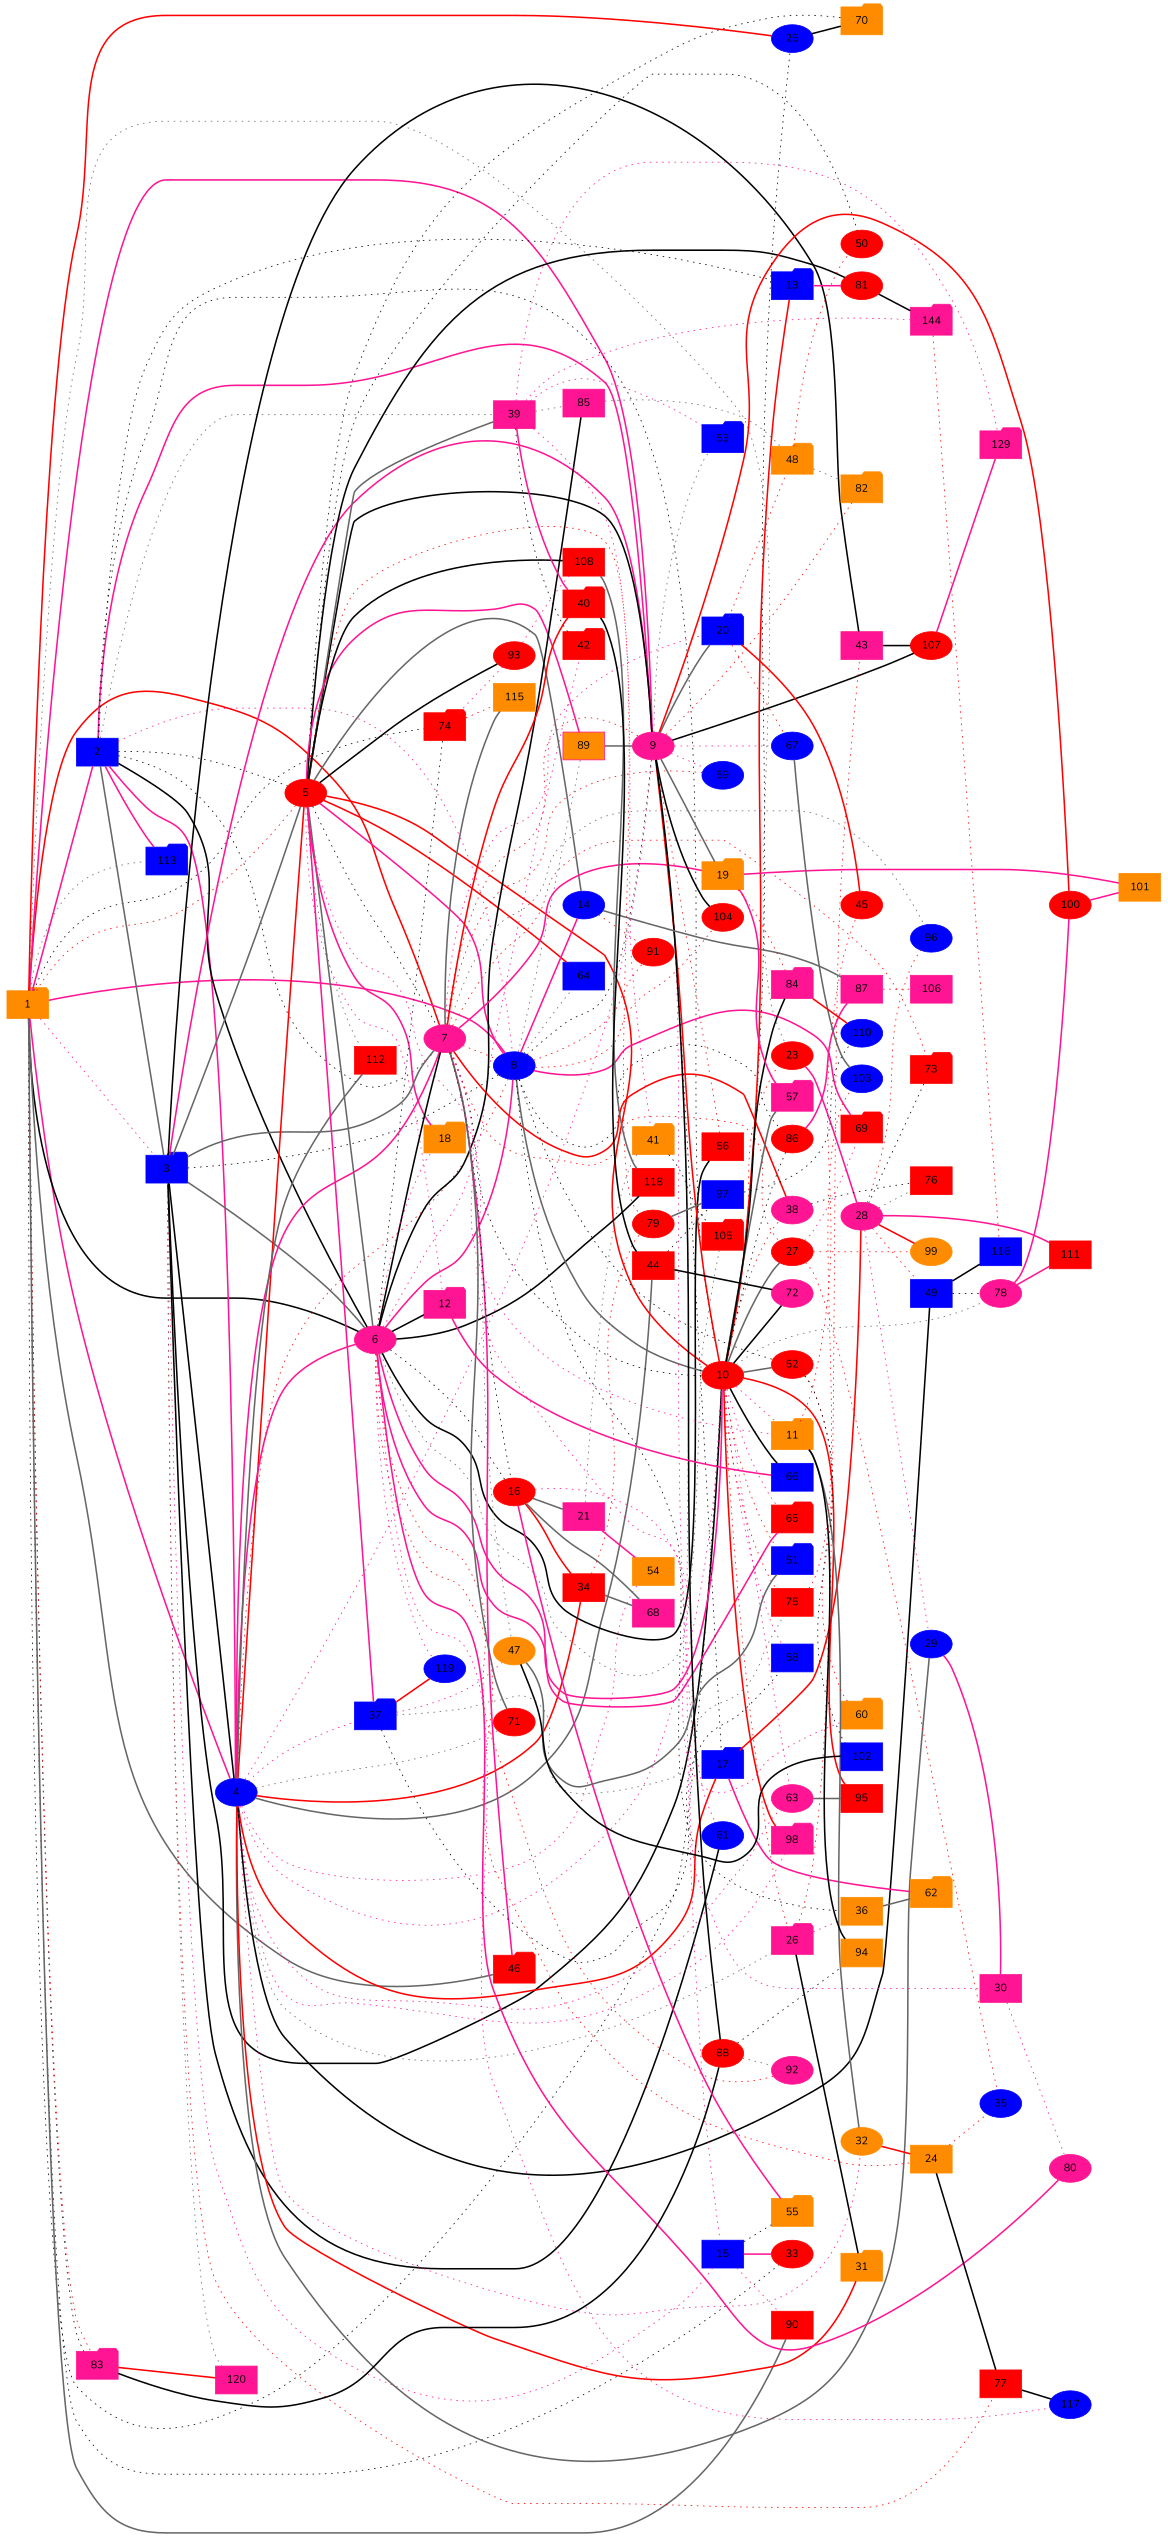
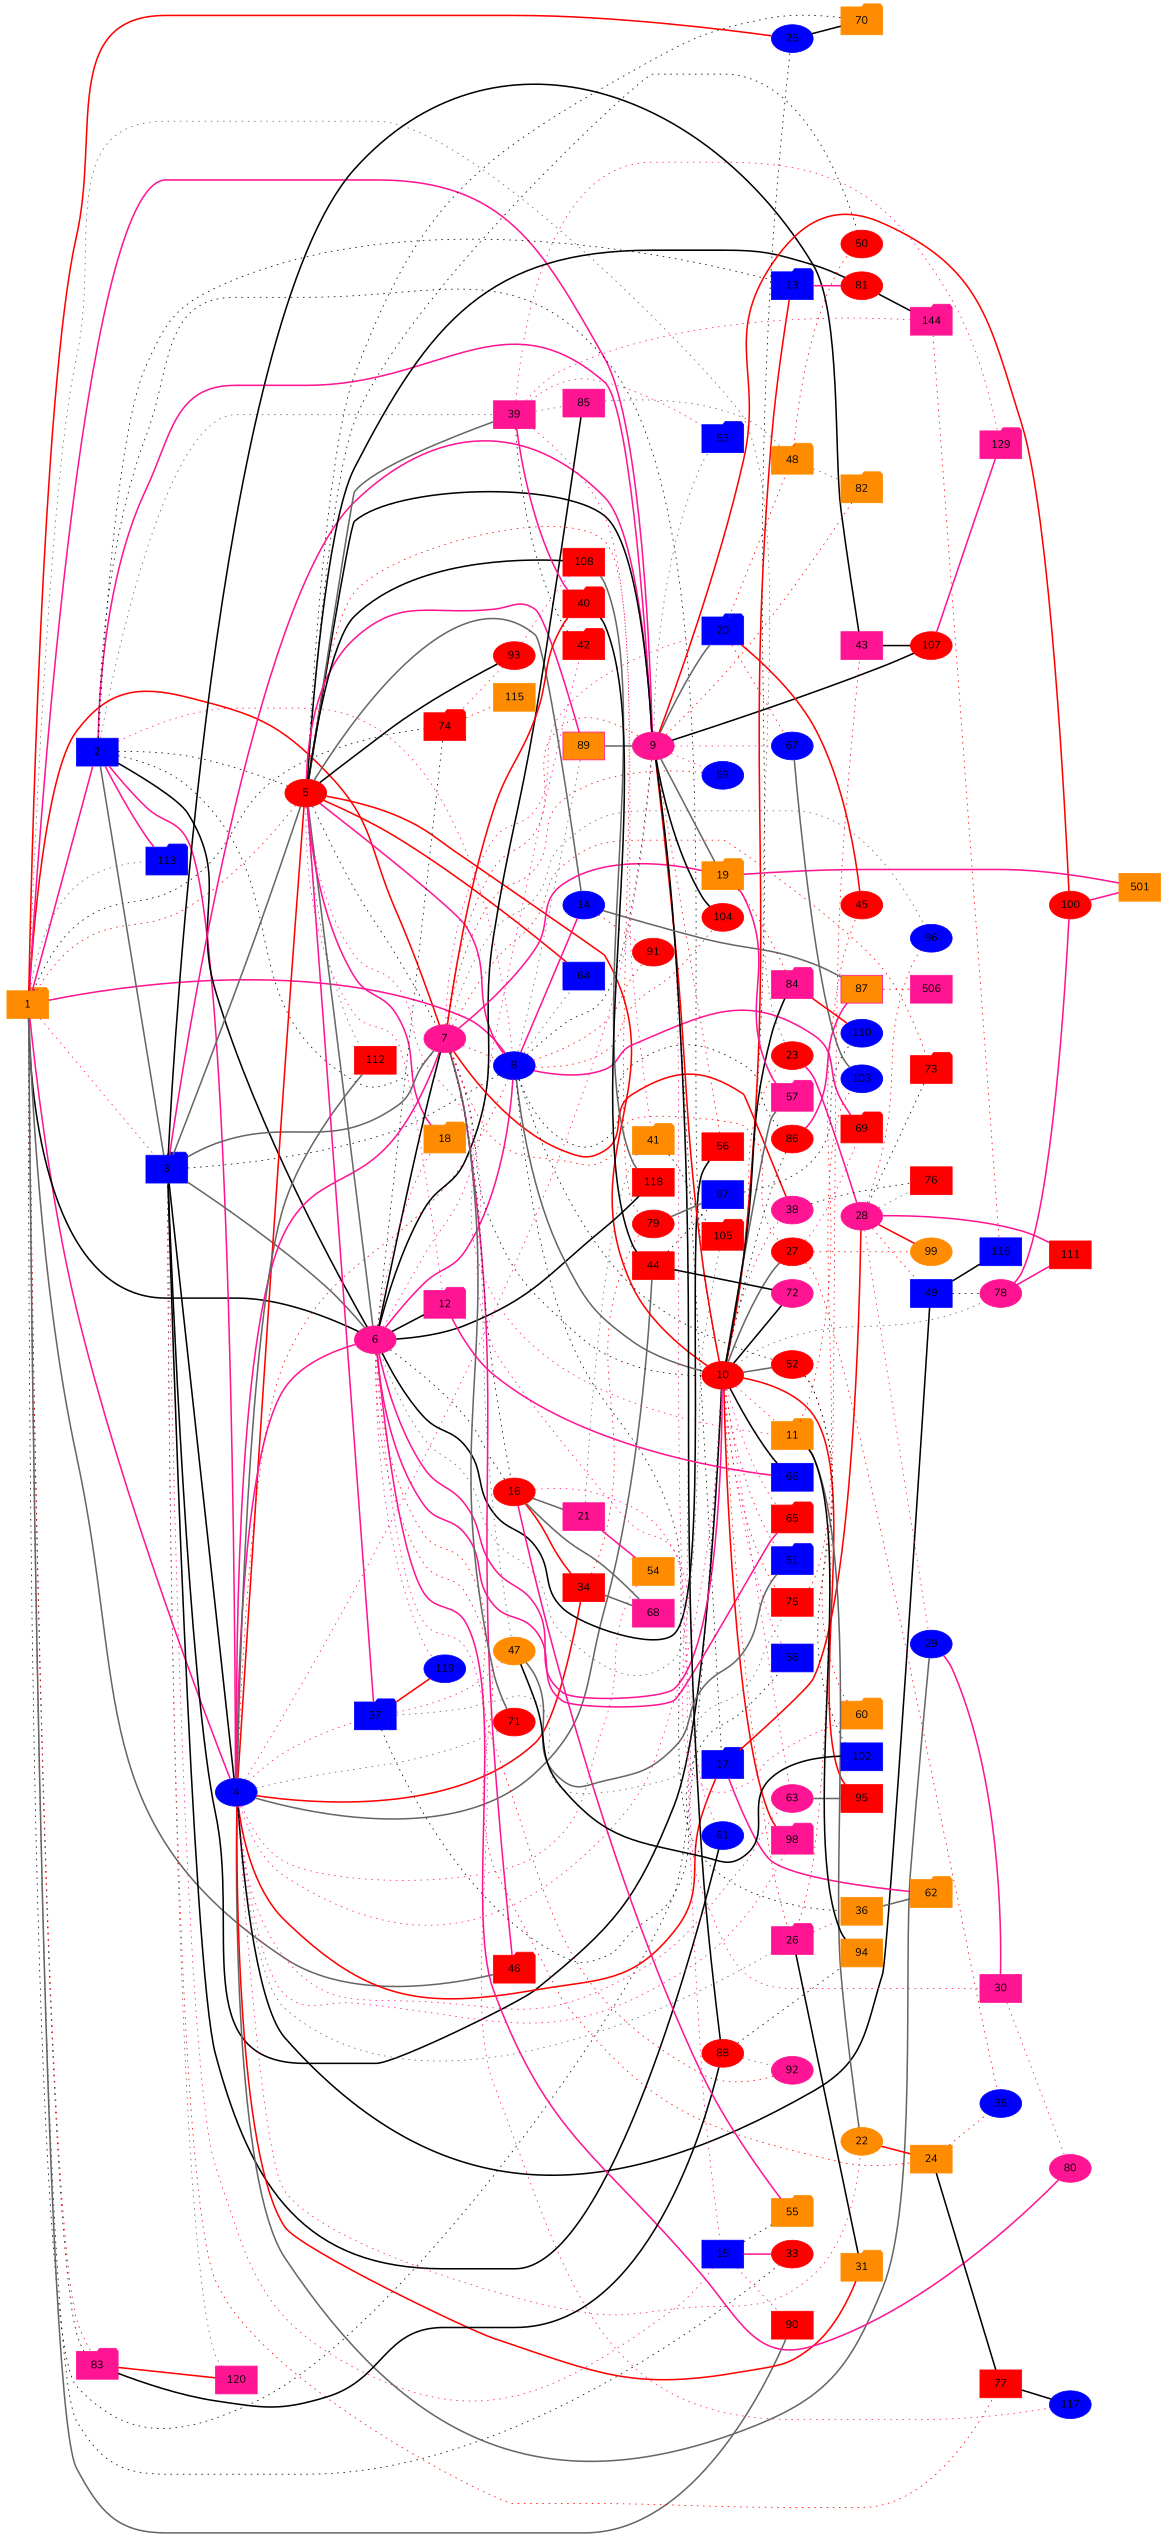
edge "115" -- "7": removed
node "101": label "101" -> "501"
node "87": fillcolor deeppink -> darkorange
node "106": label "106" -> "506"
node "32": label "32" -> "22"
